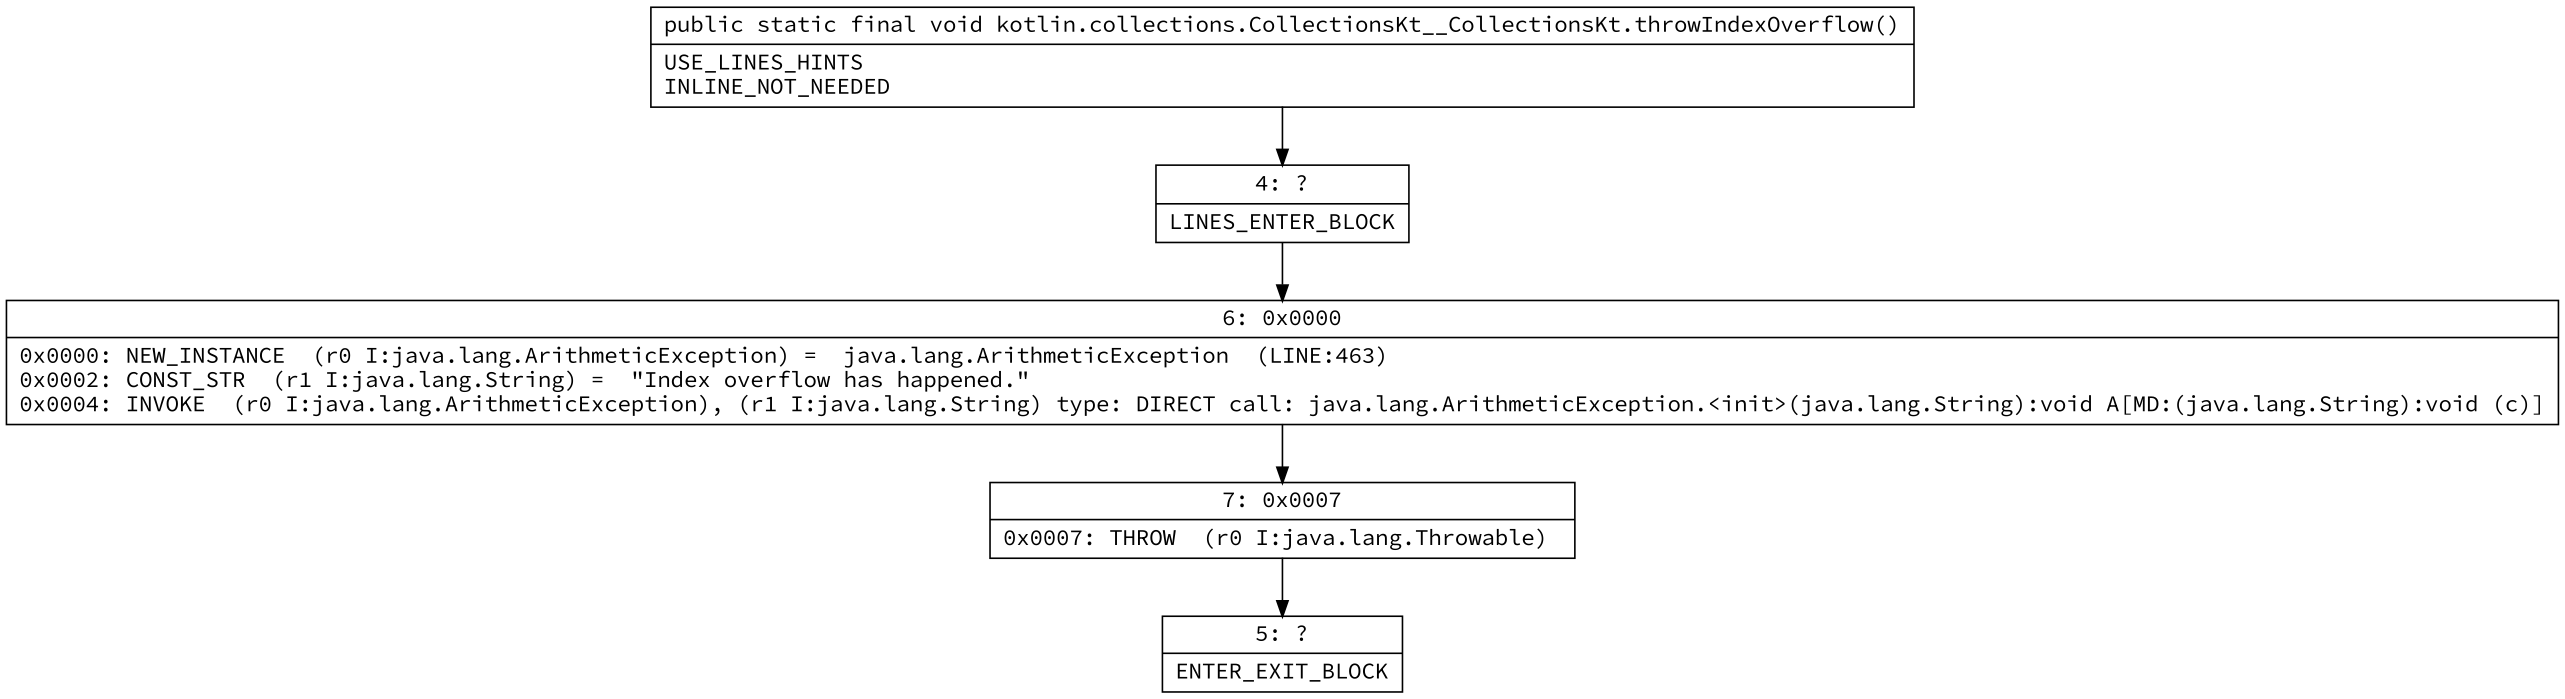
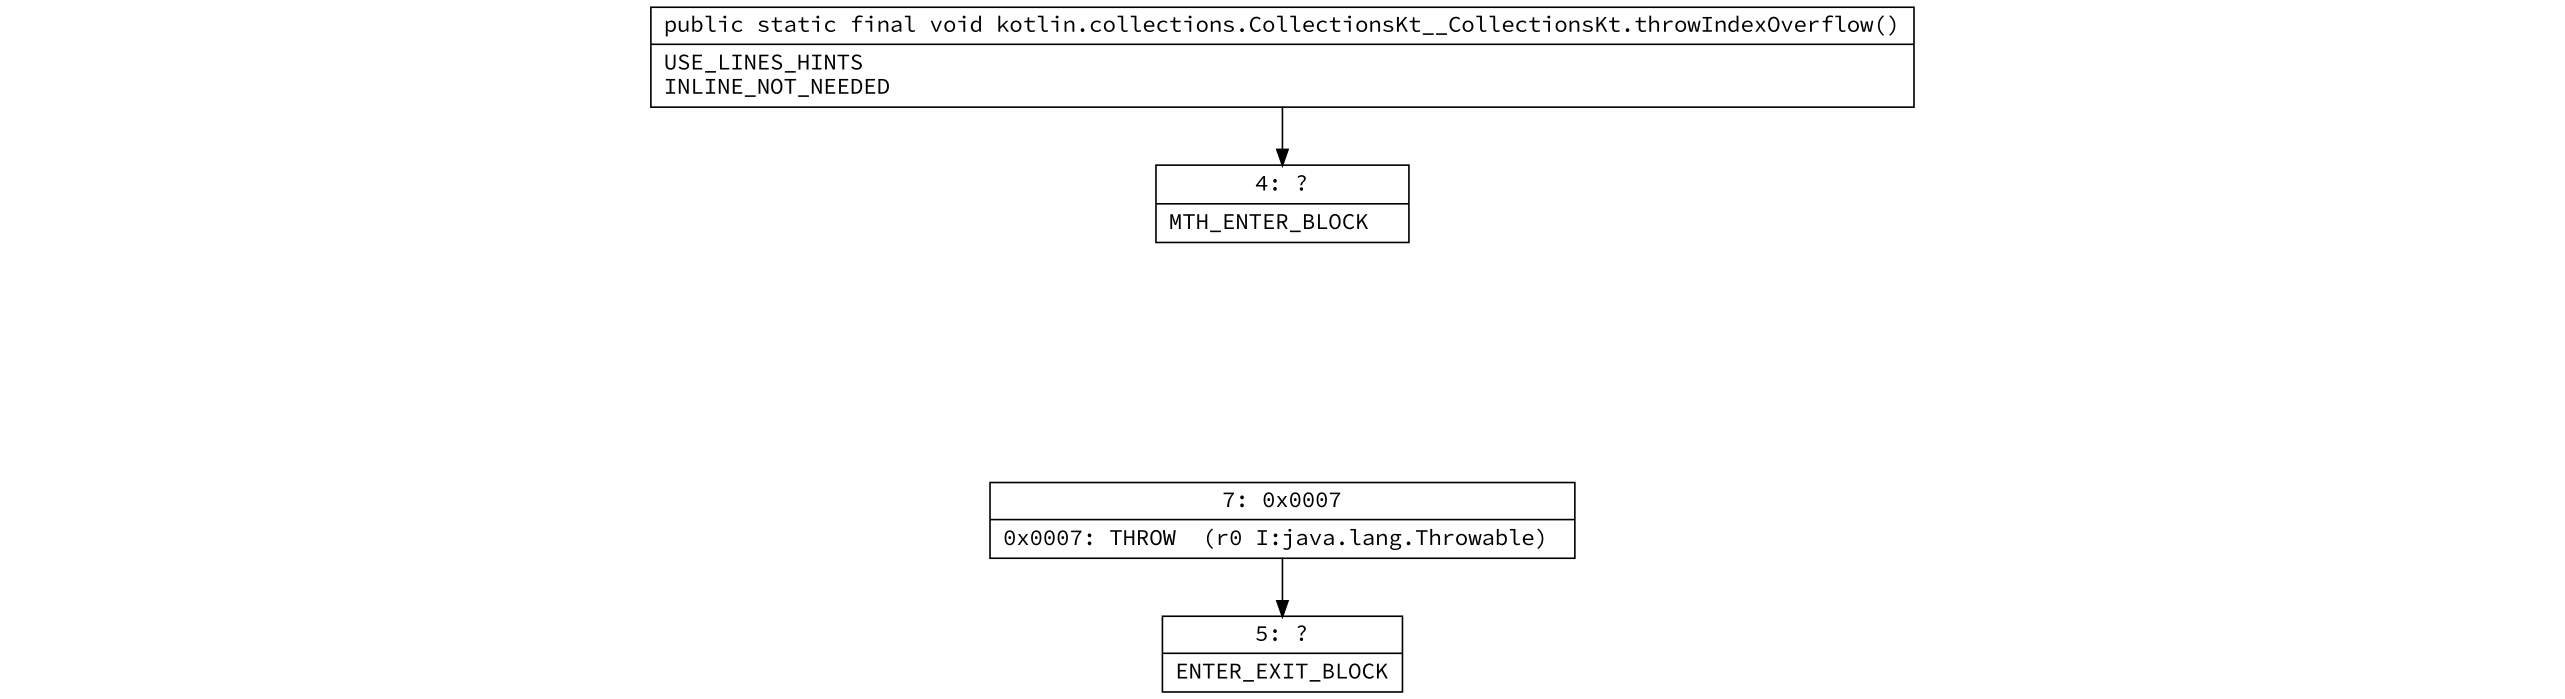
node "4: ?": text "LINES_ENTER_BLOCK" -> "MTH_ENTER_BLOCK"
node "6: 0x0000": removed
